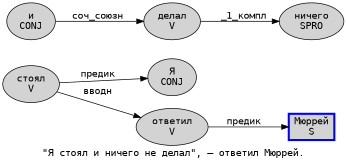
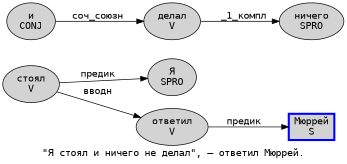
node "Я CONJ": label "Я CONJ" -> "Я SPRO"
